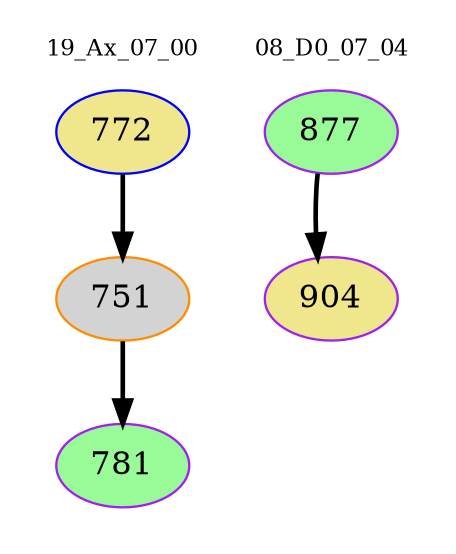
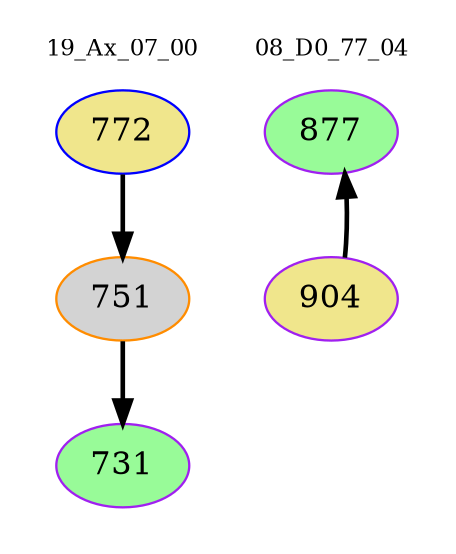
cluster "08_D0_07_04": label "08_D0_07_04" -> "08_D0_77_04"
edge "877" -> "904": reversed
node "781": label "781" -> "731"
